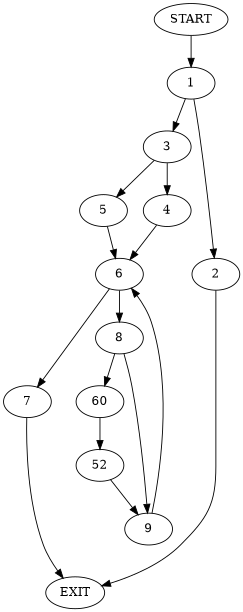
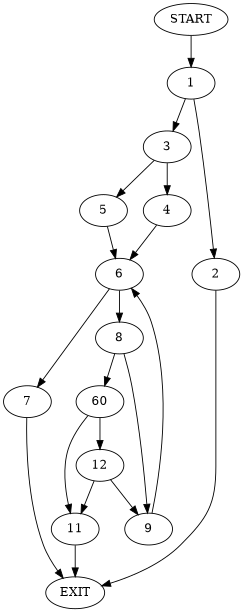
node "52": label "52" -> "12"
node "11": added
